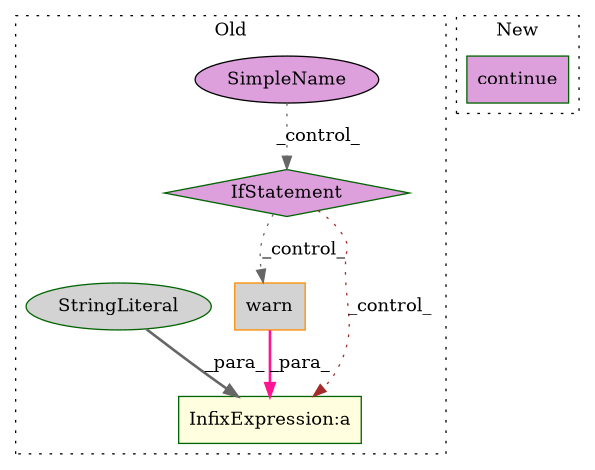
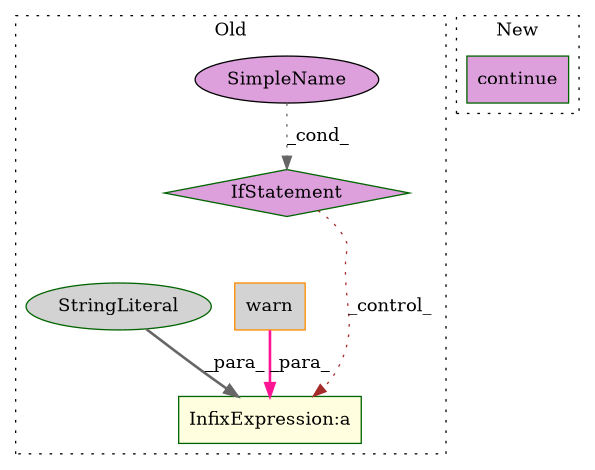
edge "SimpleName" -> "IfStatement": label "_control_" -> "_cond_"
edge "IfStatement" -> "warn": removed, label "_control_"
